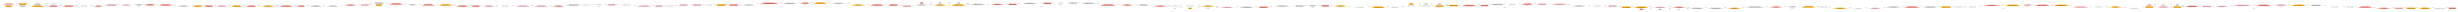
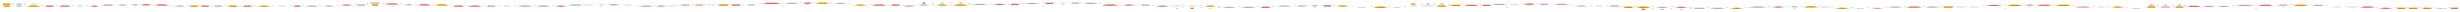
node "hardswish_IW1024_OW1024_#155": removed
node "batch_norm_IW72_OW72_#19": fillcolor salmon -> white
node "conv2d_IW24_OW96_G2_#32": shape note -> trapezium
node "conv2d_IW96_OW576_G25_#149": fillcolor lightpink -> orange
